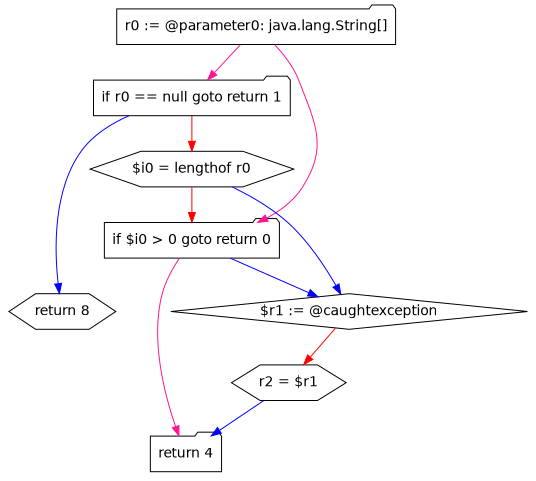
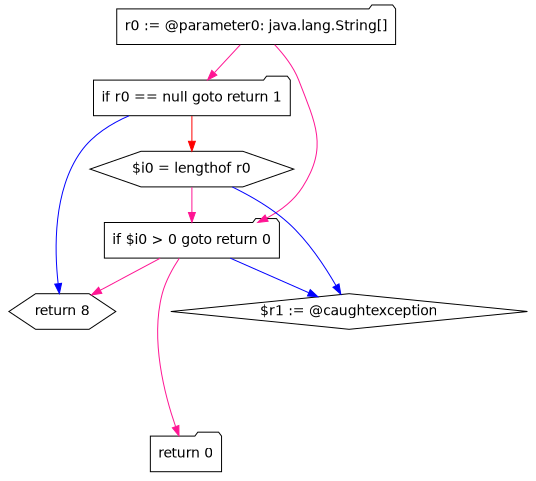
edge "$i0 = lengthof r0" -> "if $i0 > 0 goto return 0": color red -> deeppink
edge "if $i0 > 0 goto return 0" -> "return 8": added
node "r2 = $r1": removed
node "return 4": label "return 4" -> "return 0"
